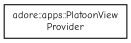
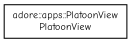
node "adore::apps::PlatoonView Provider": label "adore::apps::PlatoonView Provider" -> "adore::apps::PlatoonView PlatoonView"
